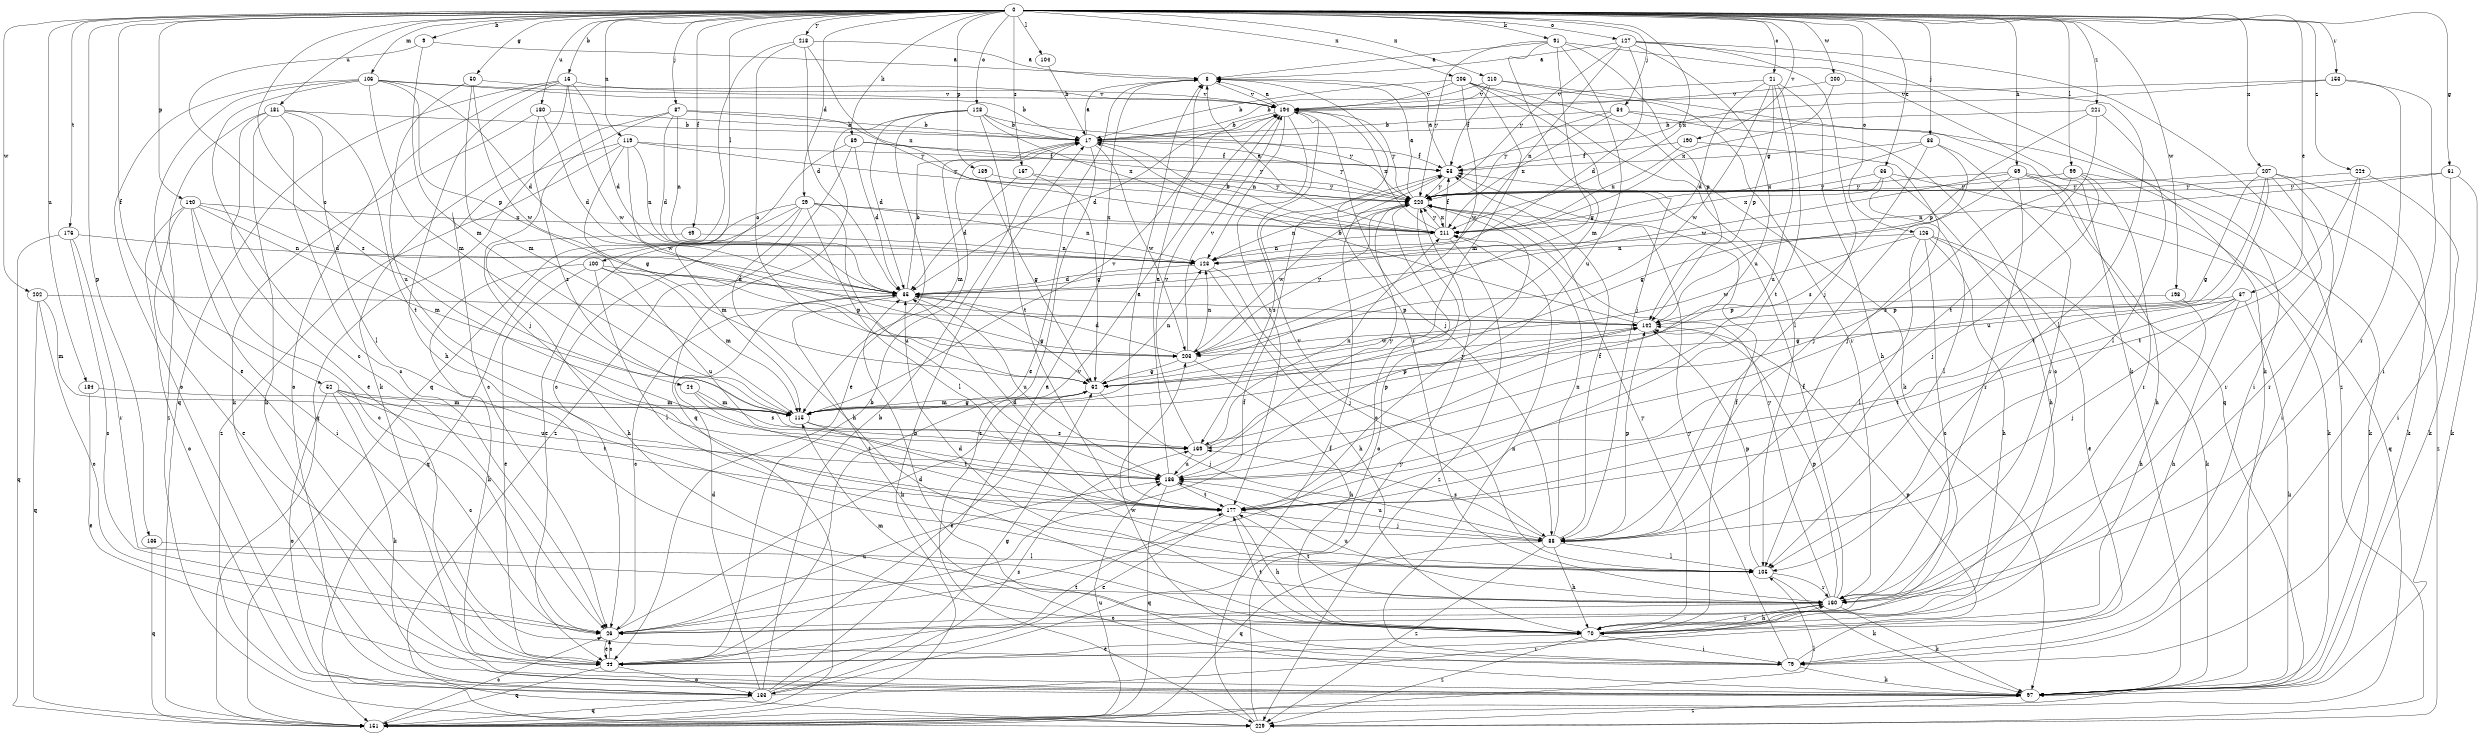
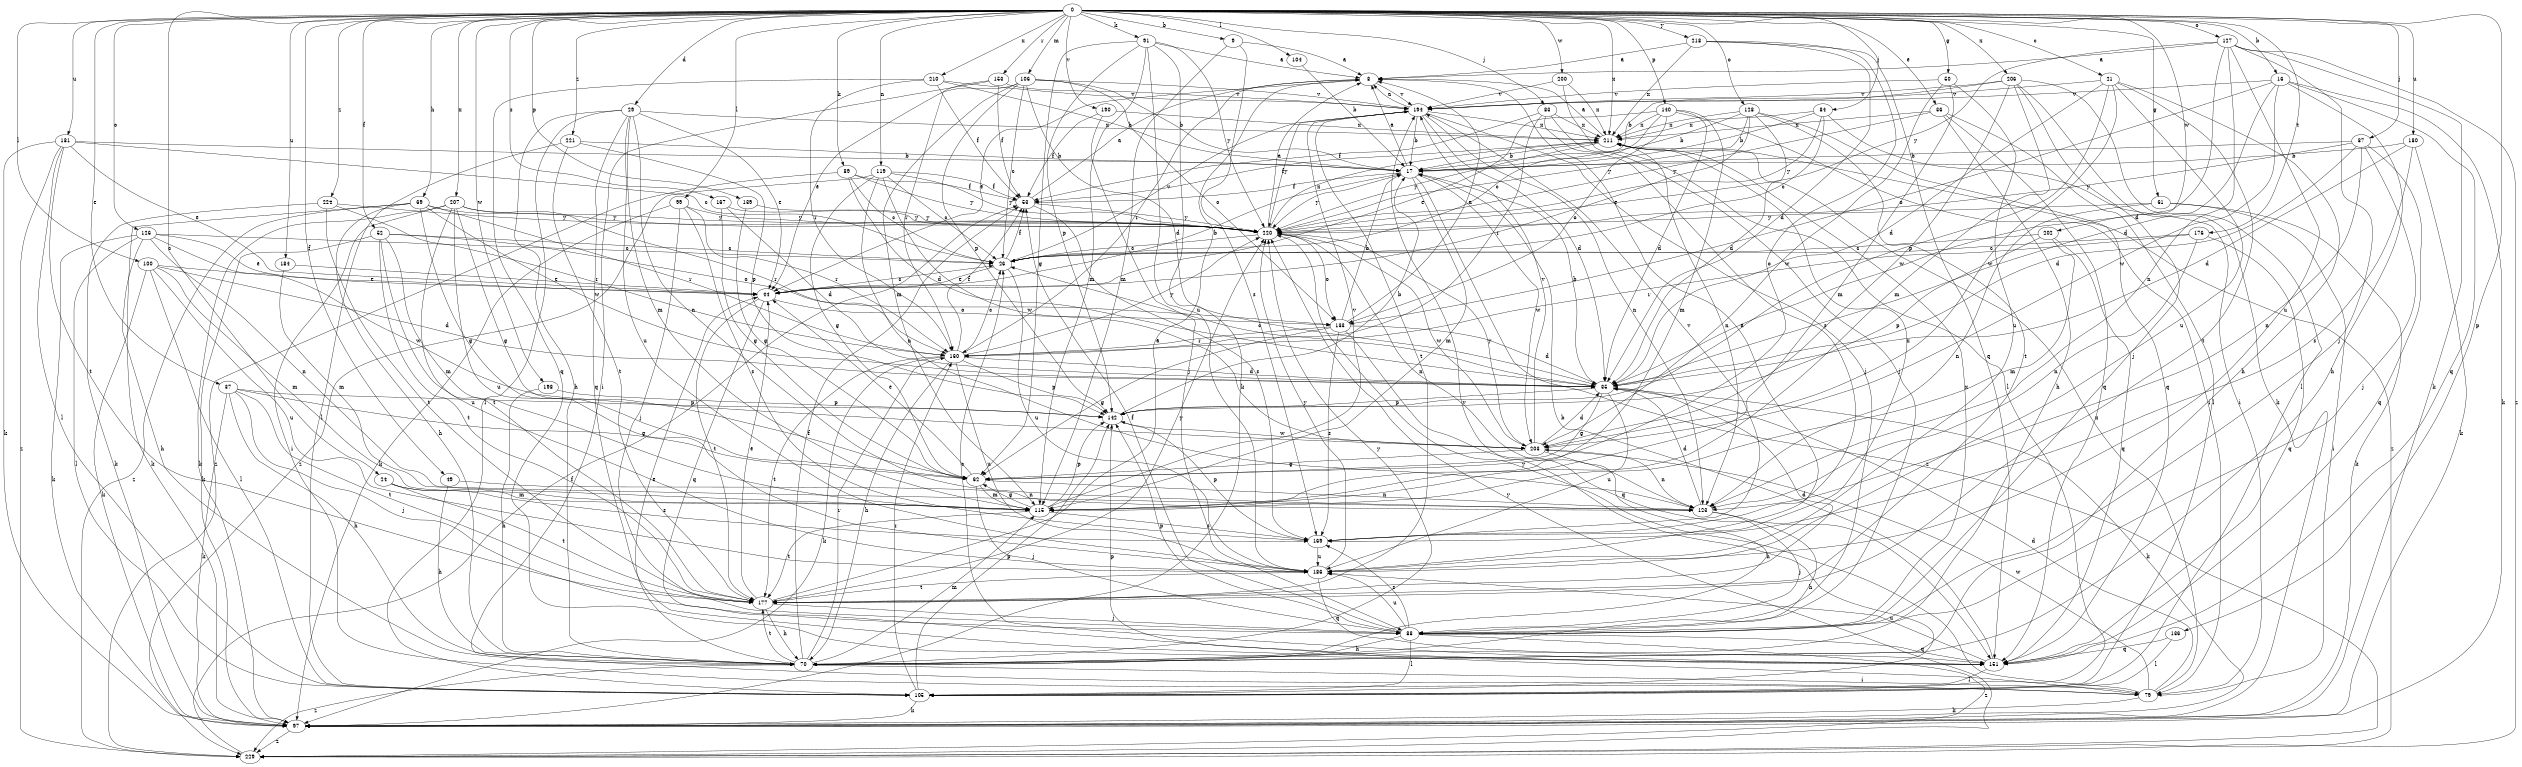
edge "83" -> "53": label "g" -> "f"
edge "211" -> "194": reversed
